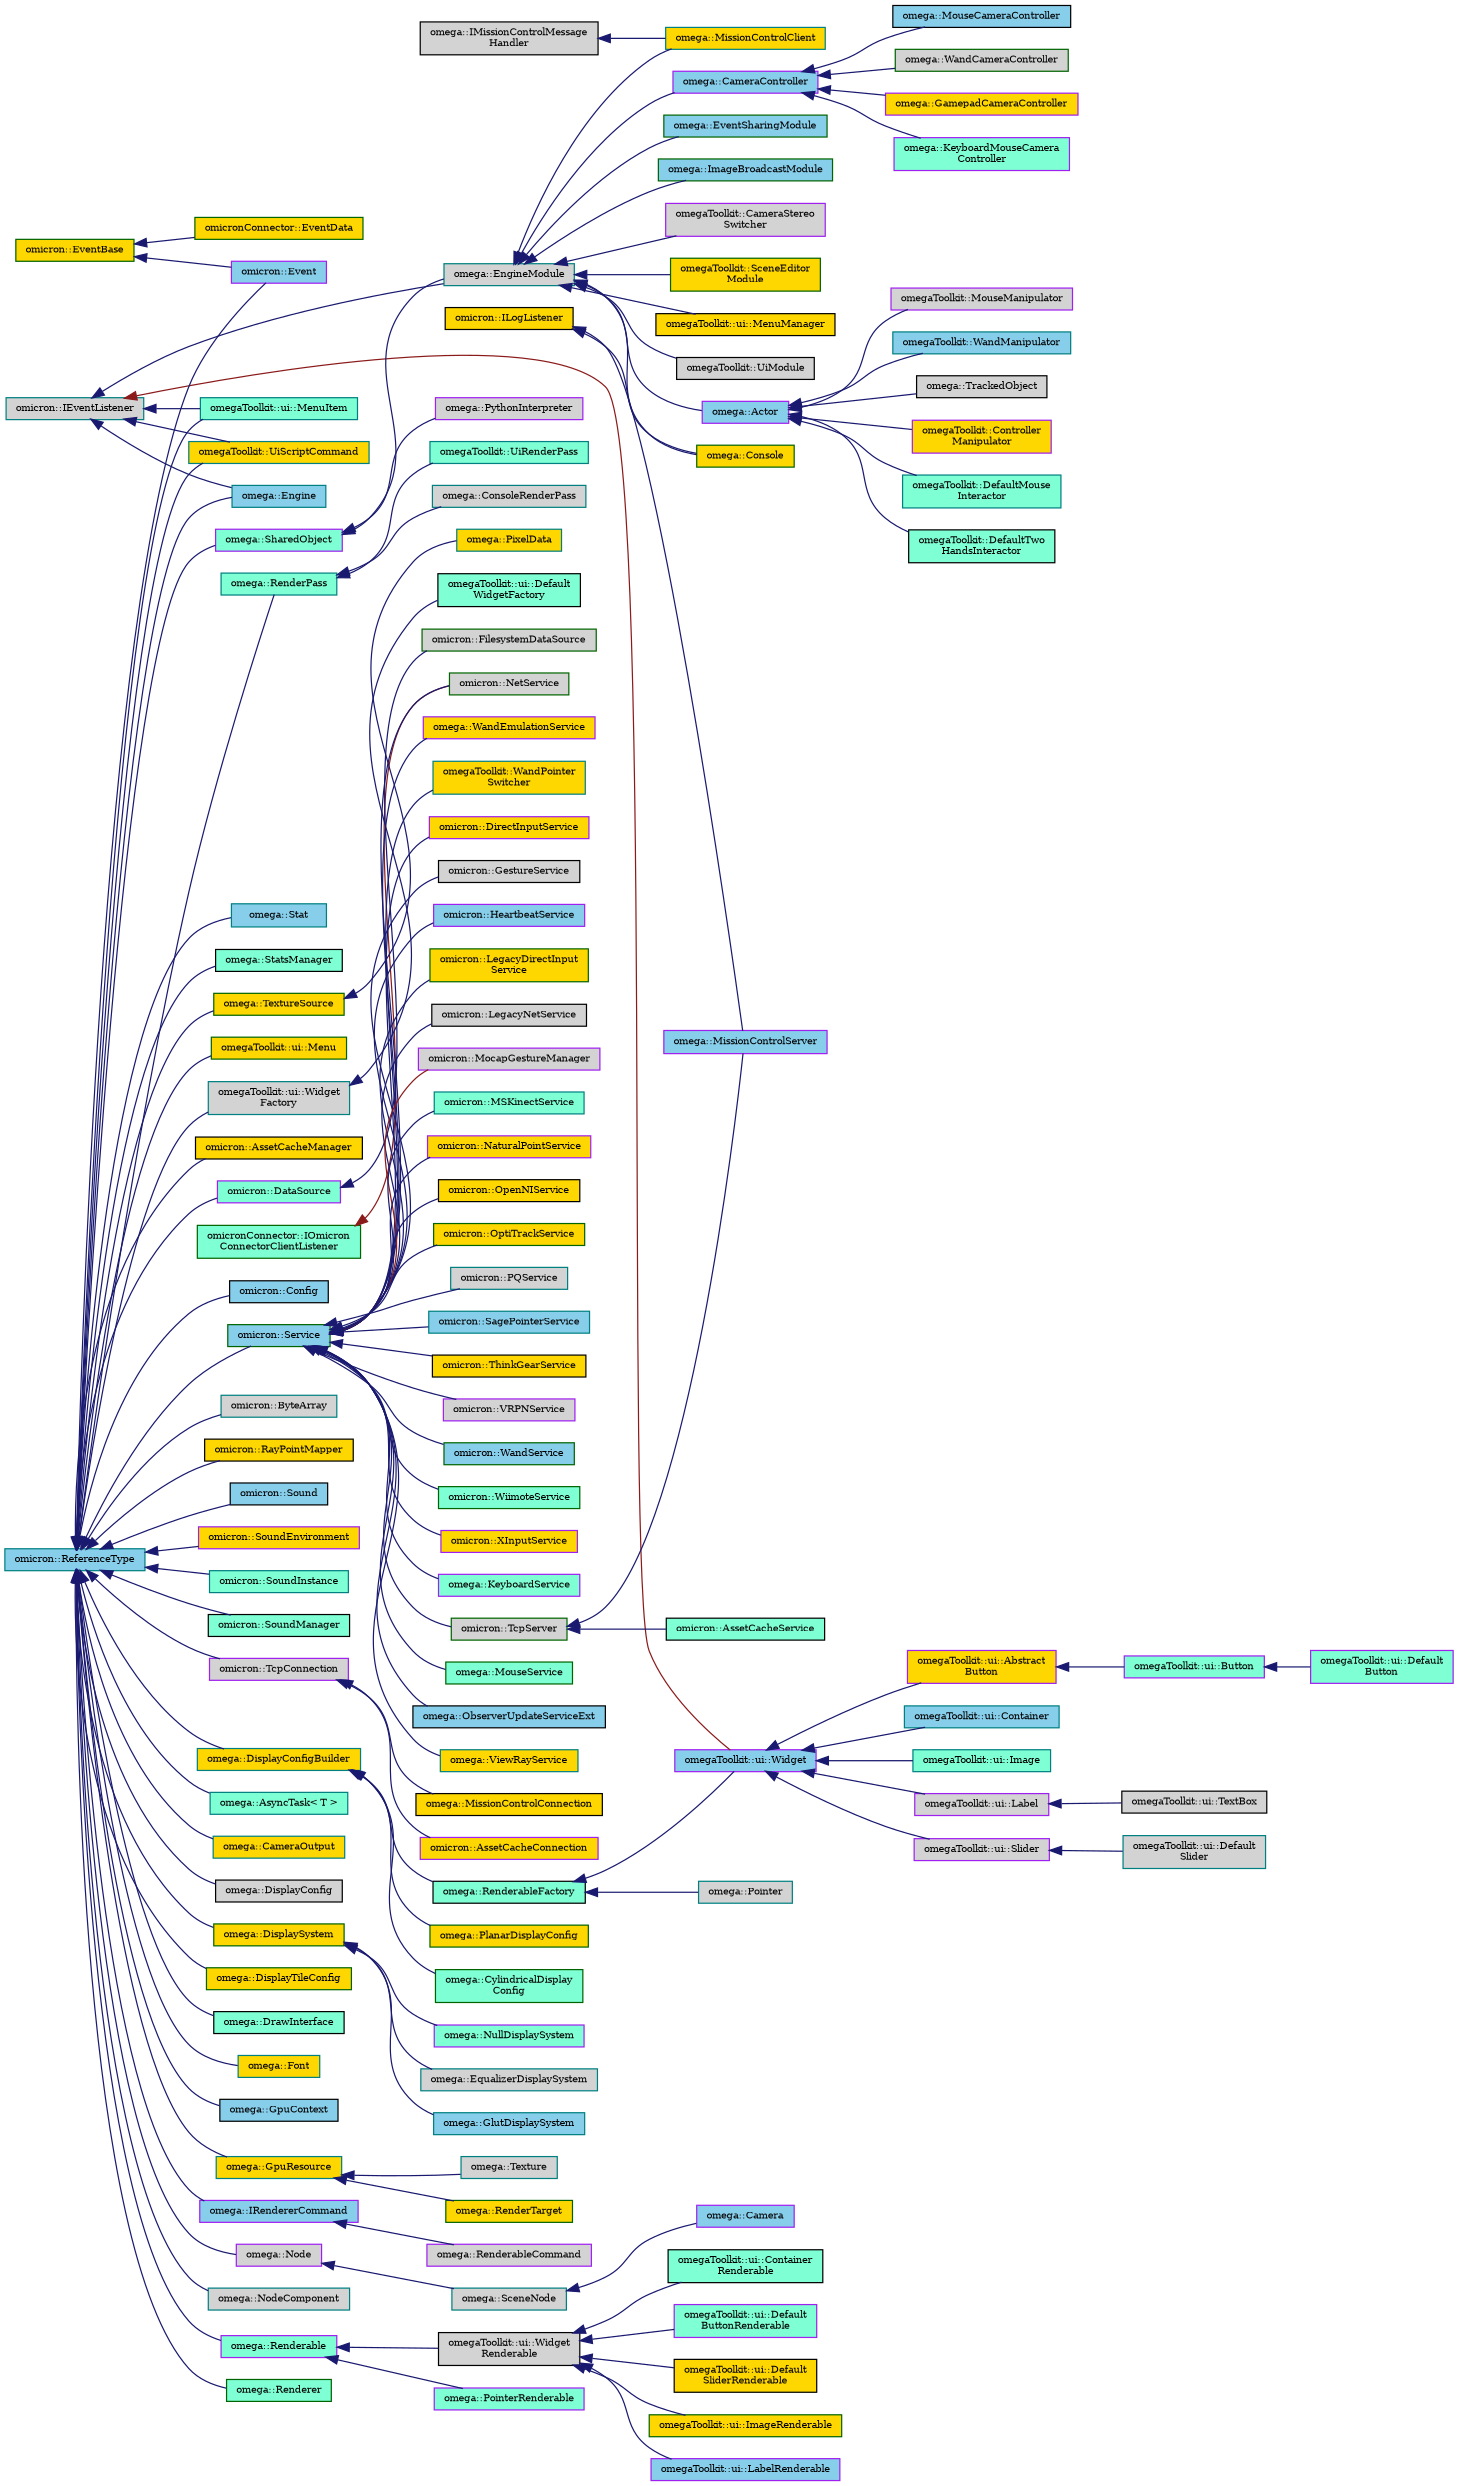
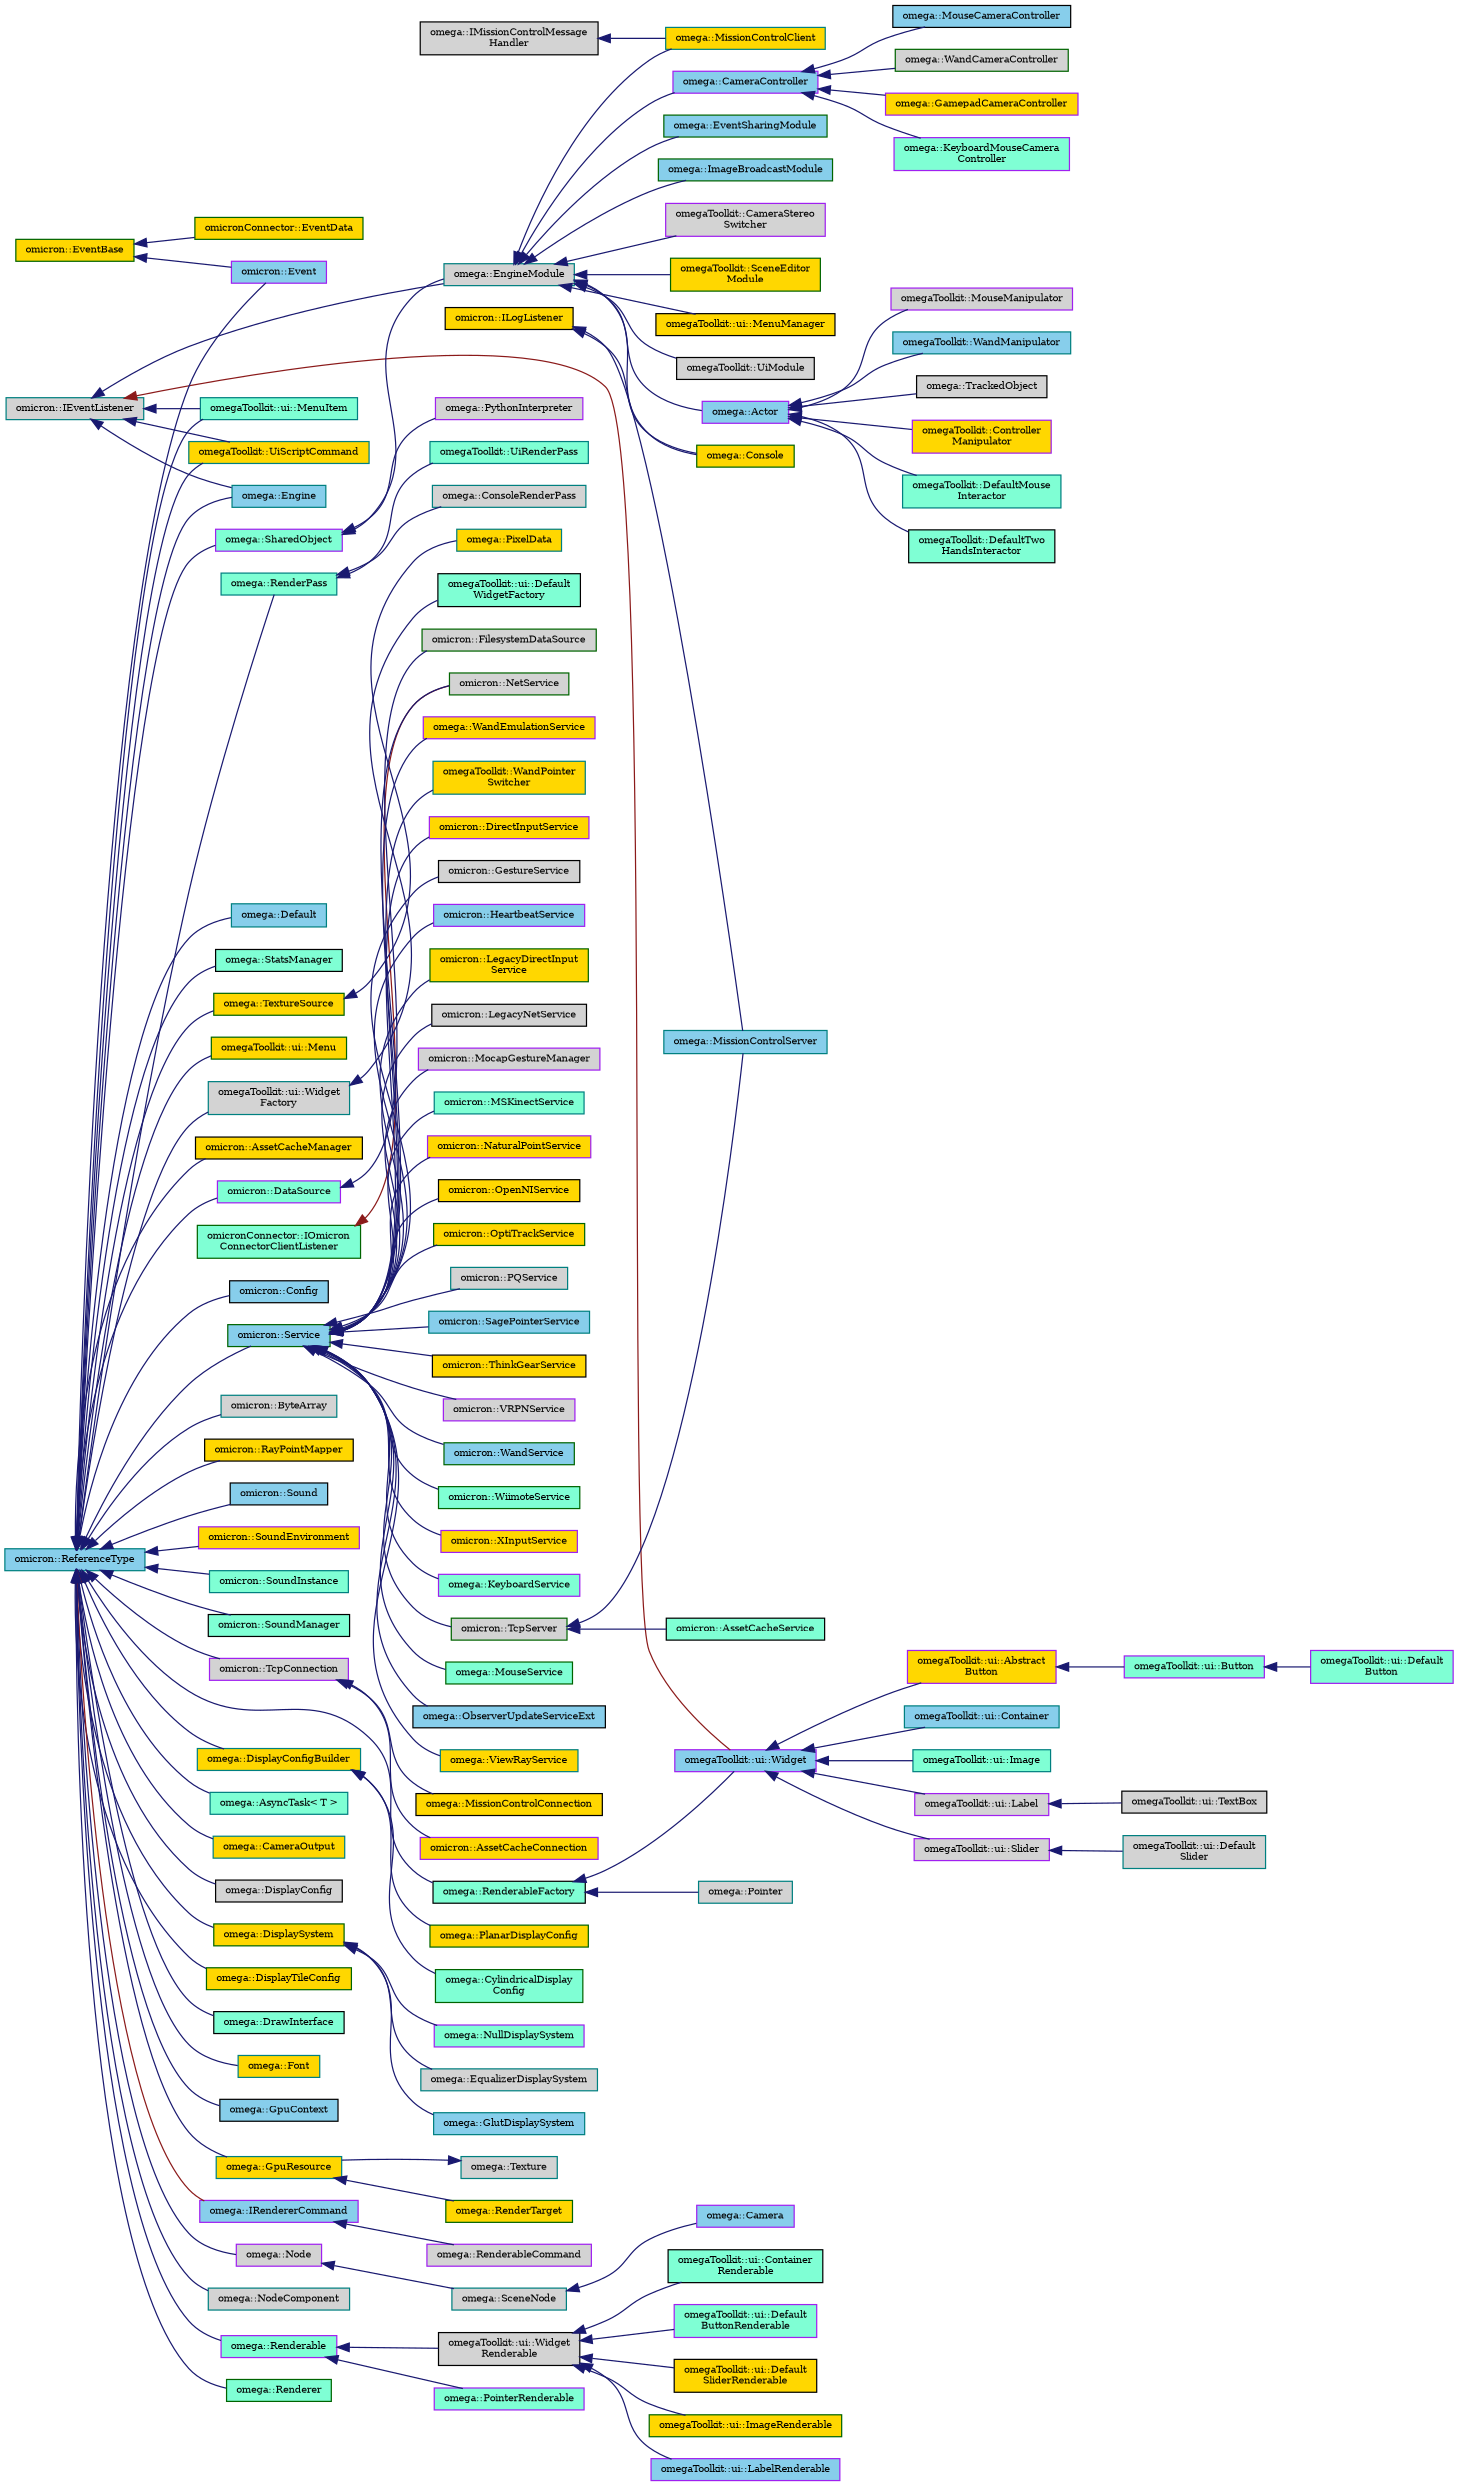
node "omega::Stat": label "omega::Stat" -> "omega::Default"
node "omega::MissionControlServer": color purple -> teal
edge "omicron::MocapGestureManager" -> "omicron::Service": color firebrick4 -> midnightblue
edge "omega::RenderableFactory" -> "omega::DisplayConfigBuilder": now "omega::RenderableFactory" -> "omicron::ReferenceType"
edge "omega::IRendererCommand" -> "omicron::ReferenceType": color midnightblue -> firebrick4
edge "omega::Texture" -> "omega::GpuResource": reversed
